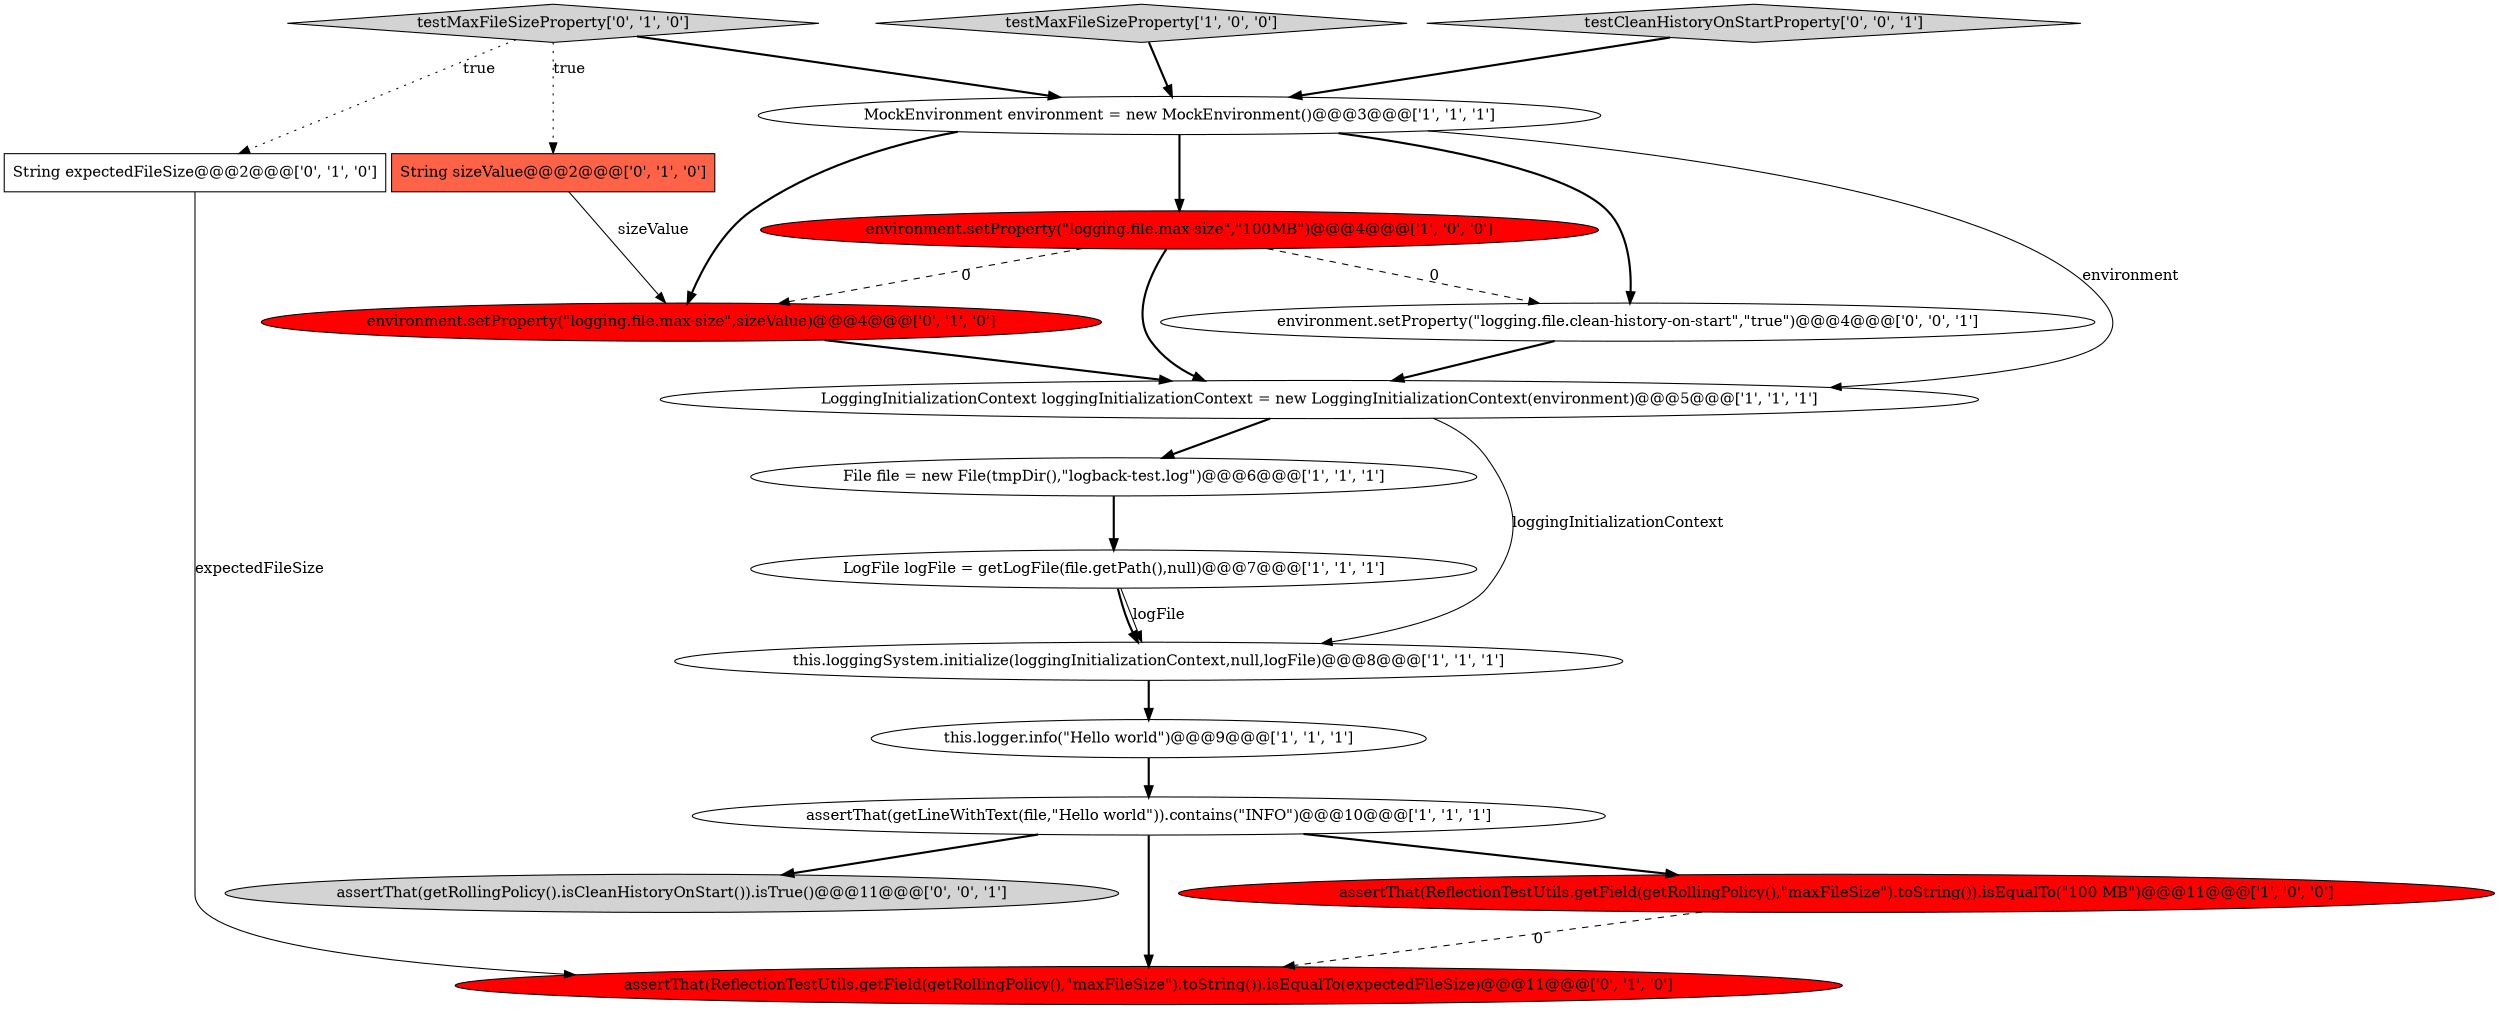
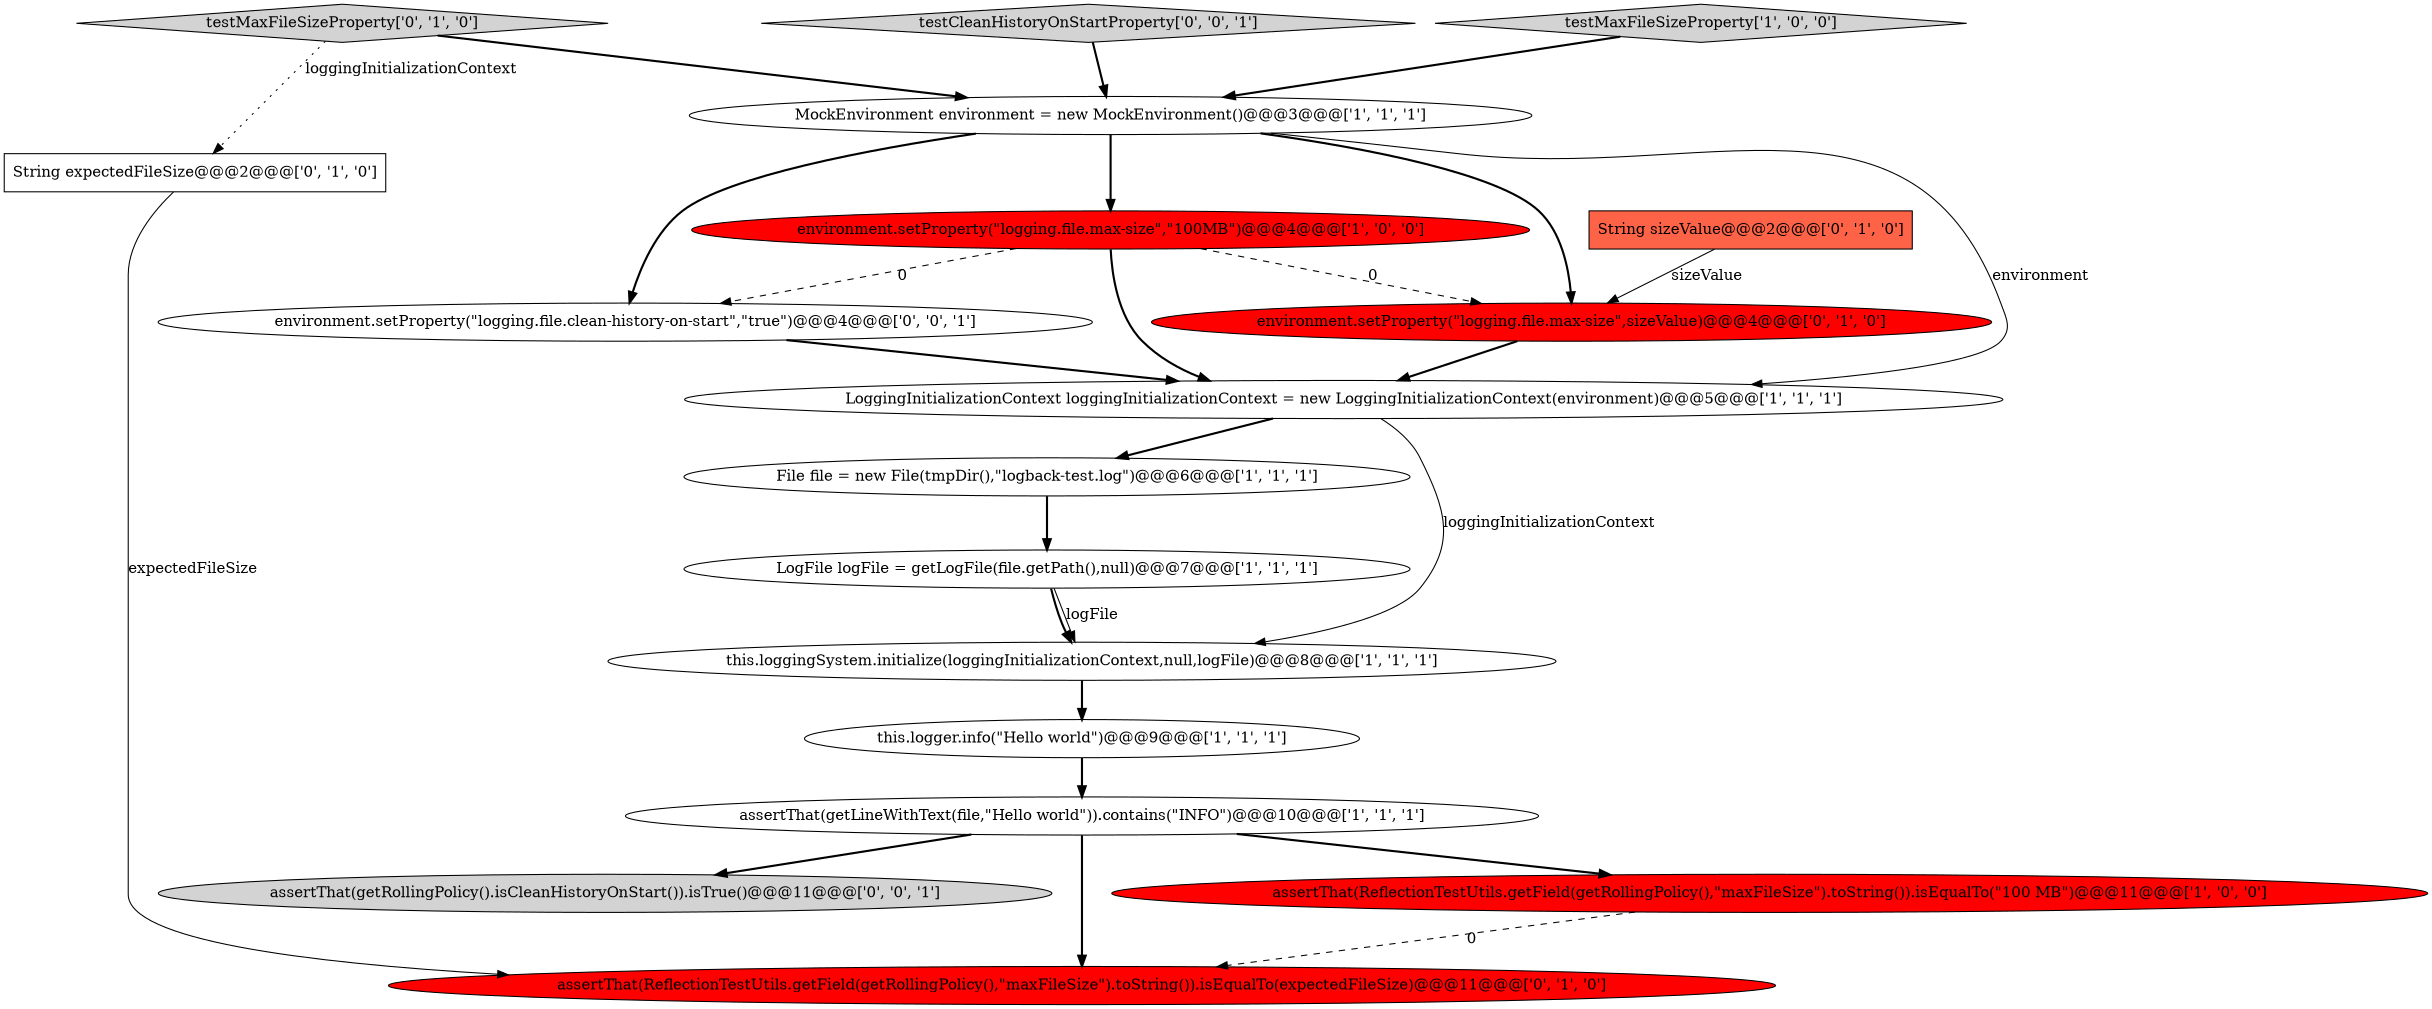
edge "testMaxFileSizeProperty['0', '1', '0']" -> "String expectedFileSize@@@2@@@['0', '1', '0']": label "true" -> "loggingInitializationContext"
edge "testMaxFileSizeProperty['0', '1', '0']" -> "String sizeValue@@@2@@@['0', '1', '0']": removed, label "true"
